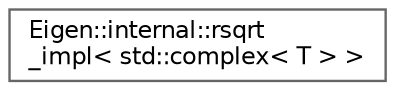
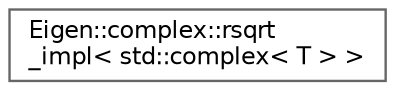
node "Eigen::internal::rsqrt _impl< std::complex< T > >": label "Eigen::internal::rsqrt _impl< std::complex< T > >" -> "Eigen::complex::rsqrt _impl< std::complex< T > >"
